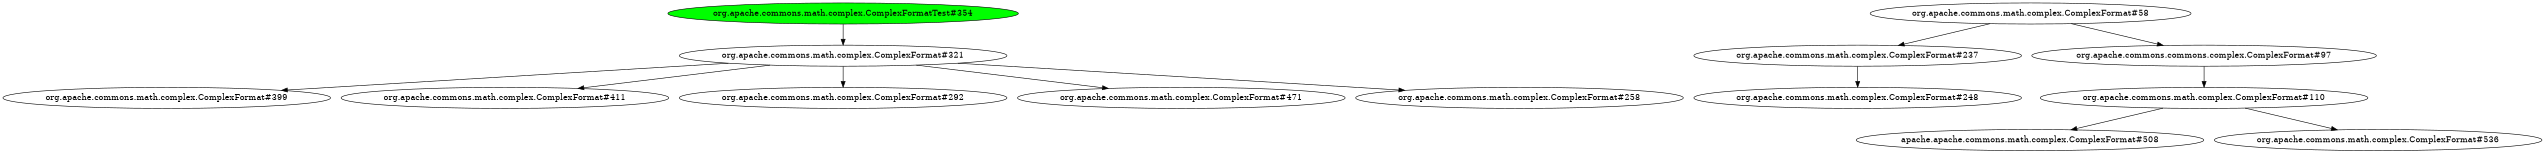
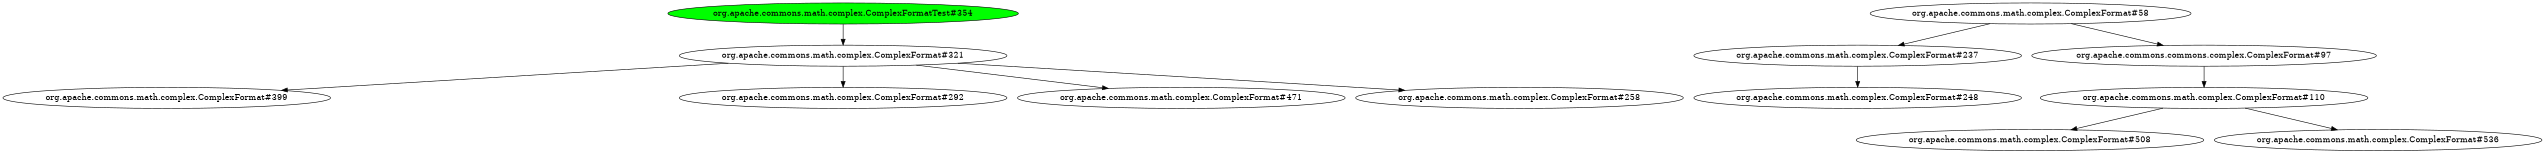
node "org.apache.commons.math.complex.ComplexFormat#411": removed
node "apache.apache.commons.math.complex.ComplexFormat#508": label "apache.apache.commons.math.complex.ComplexFormat#508" -> "org.apache.commons.math.complex.ComplexFormat#508"
